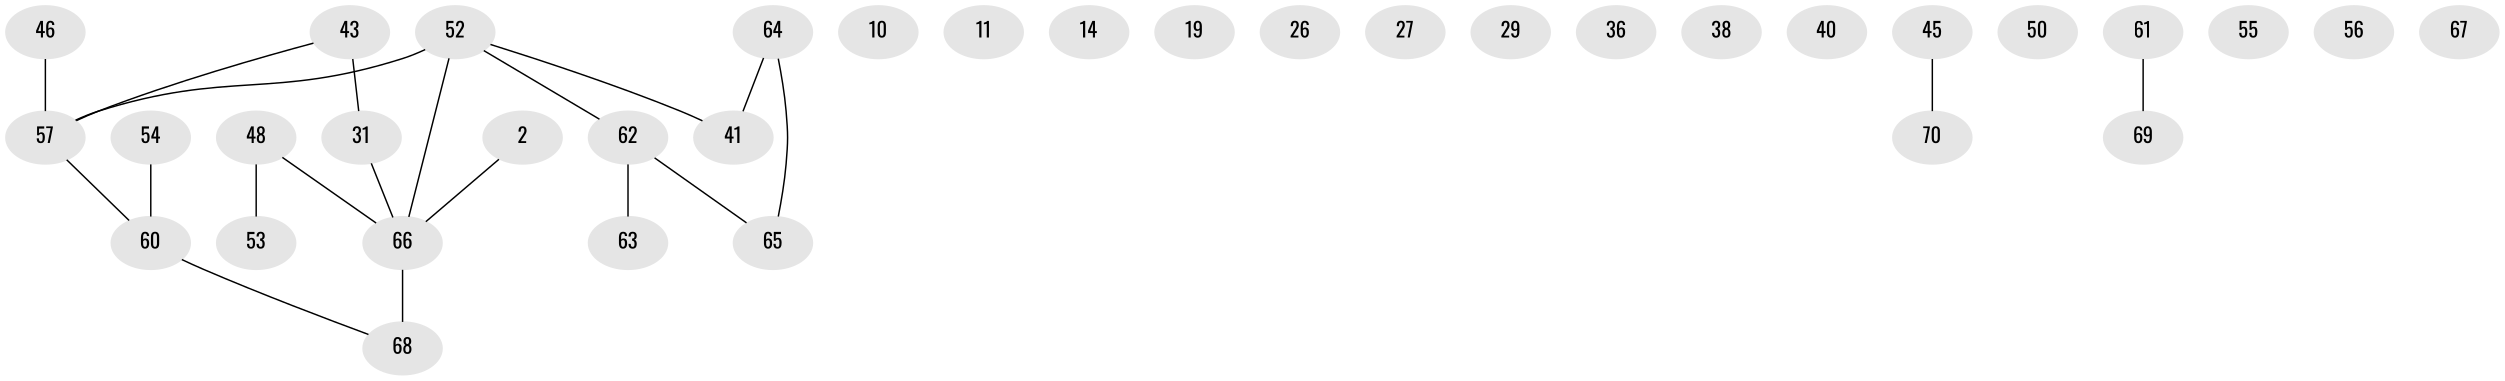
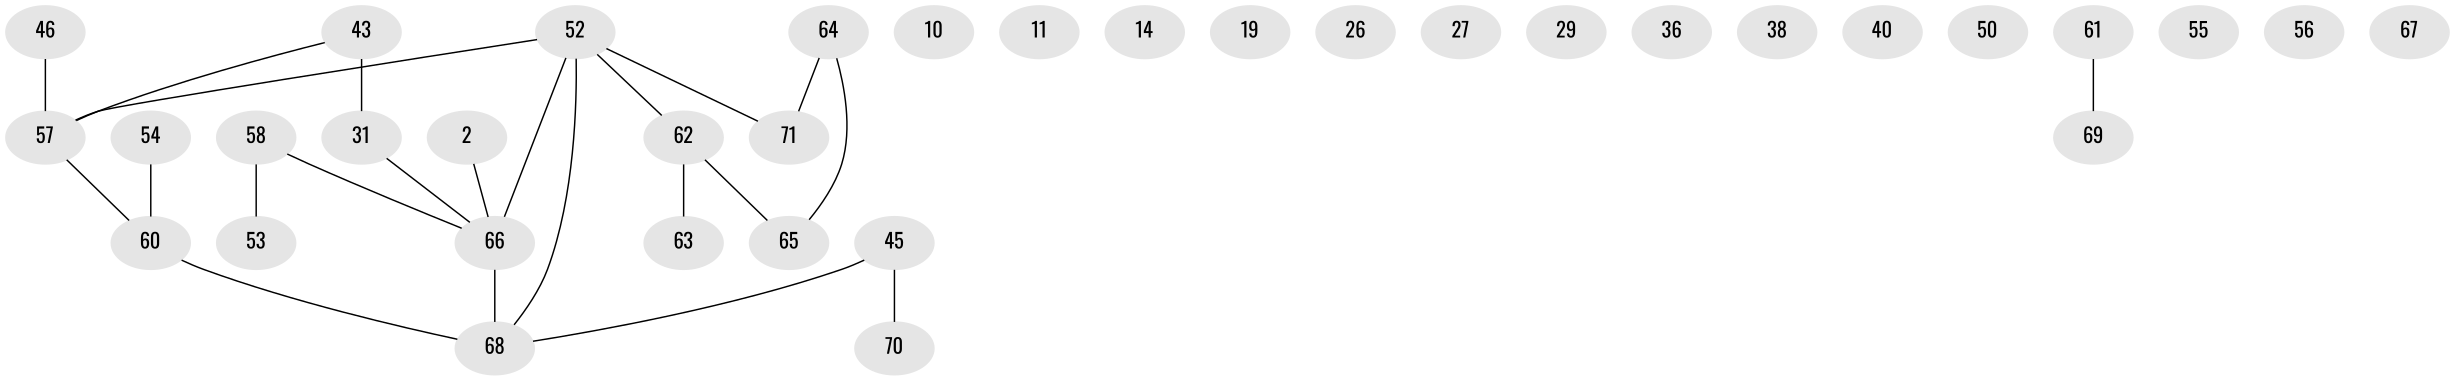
node "48": label "48" -> "58"
node "41": label "41" -> "71"
edge "52" -- "68": added
edge "45" -- "68": added
